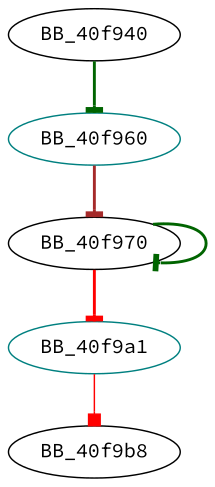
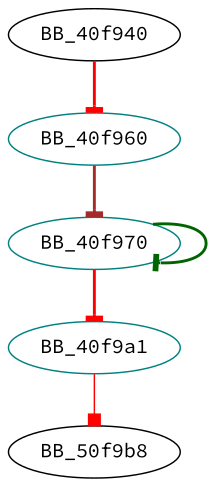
edge "BB_40f940" -> "BB_40f960": color darkgreen -> red
node "BB_40f970": color black -> teal
node "BB_40f9b8": label "BB_40f9b8" -> "BB_50f9b8"
